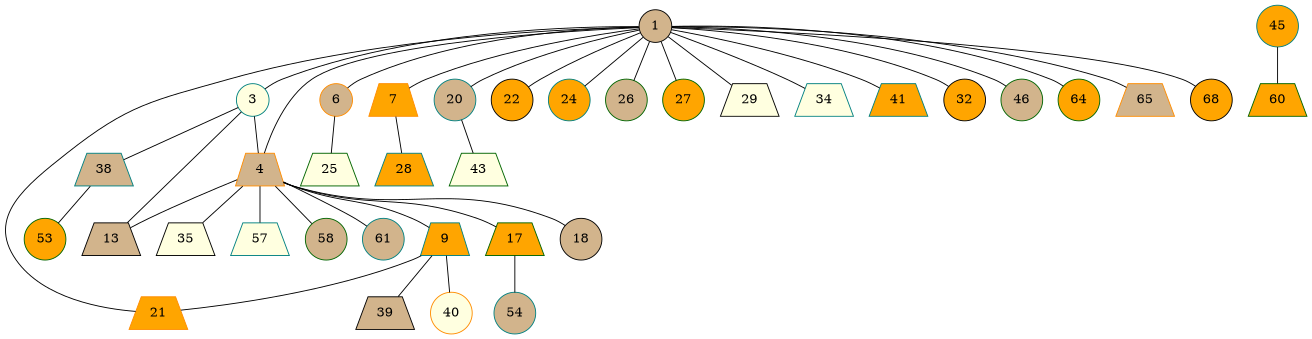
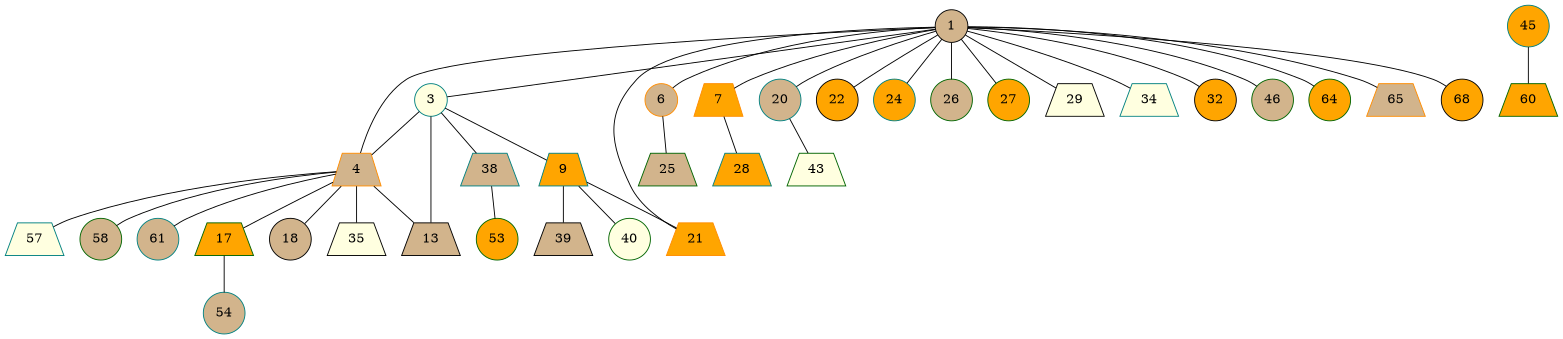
node "41": removed
node "25": fillcolor lightyellow -> tan
edge "4" -- "9": now "3" -- "9"
node "40": color darkorange -> darkgreen
